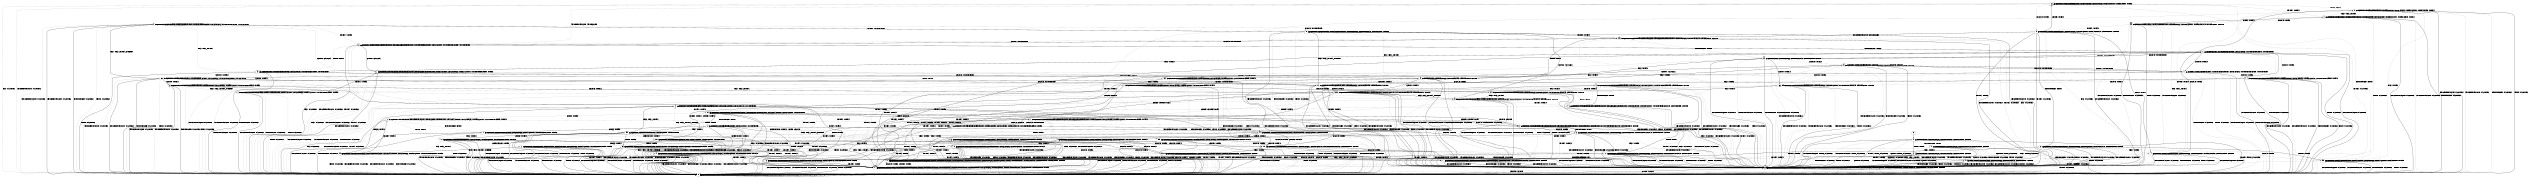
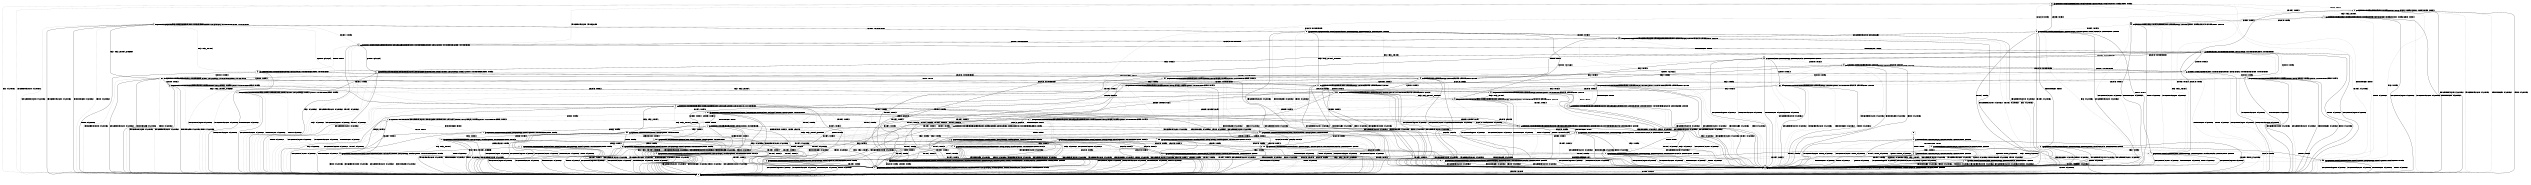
edge "v" -> "o": label "CH_CLOSE / UNIMPLEMENTED" -> "KEXINIT_PROCEED / KEXINIT"
